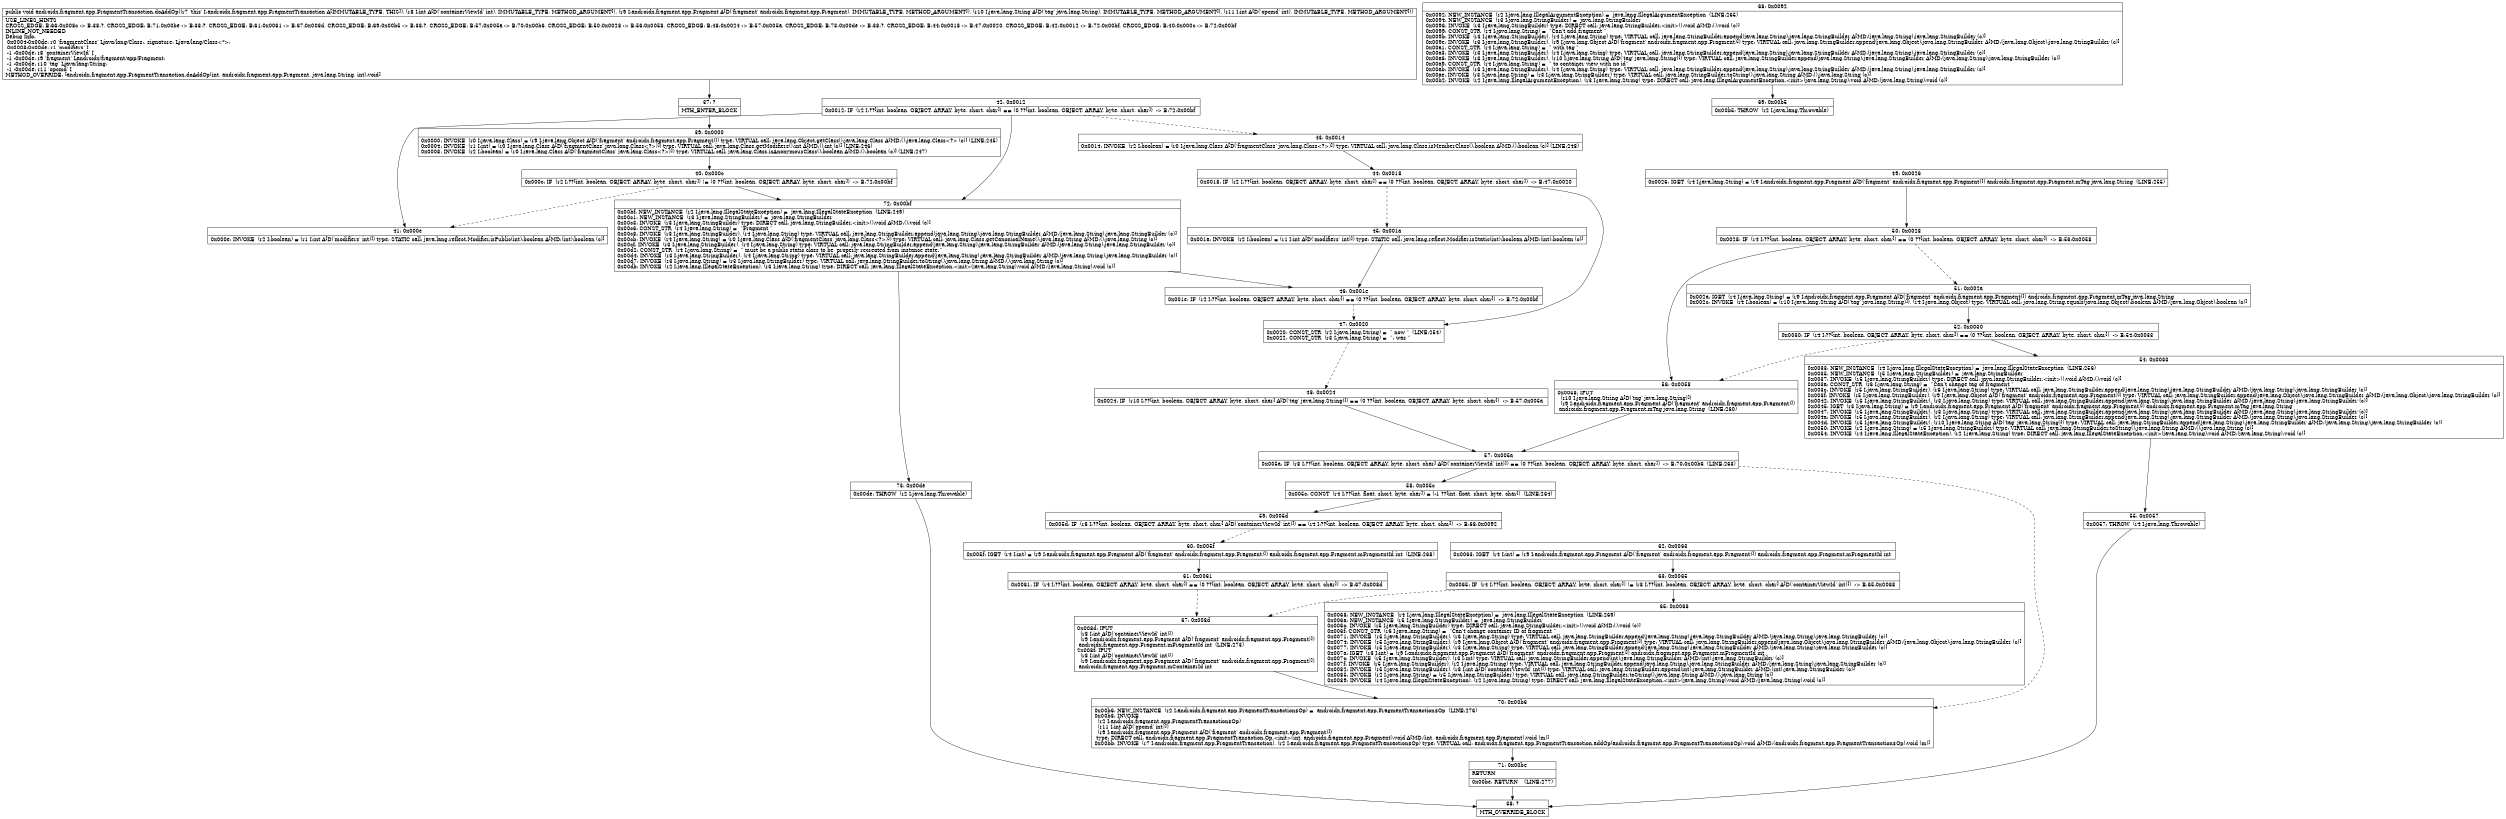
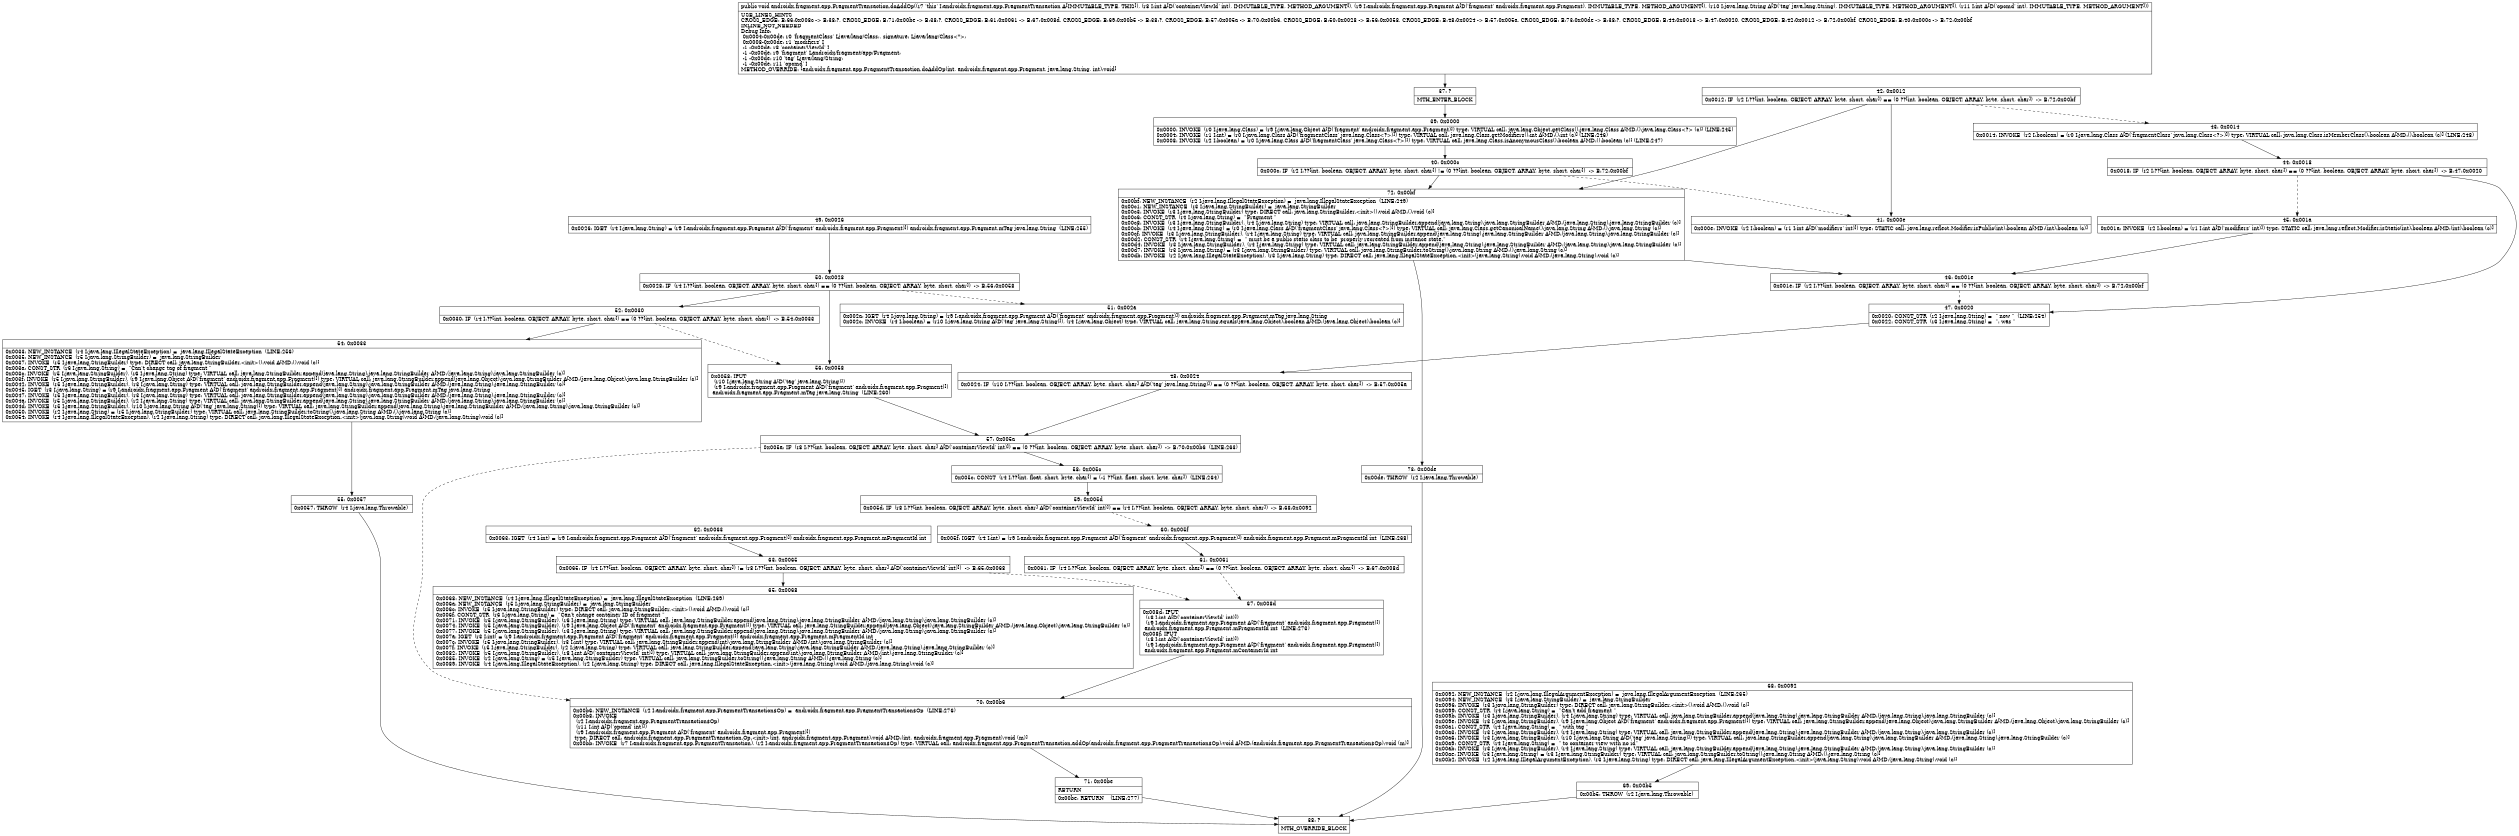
edge "51: 0x002a" -> "52: 0x0030": now "50: 0x0028" -> "52: 0x0030"
edge "47: 0x0020" -> "48: 0x0024": style dashed -> solid
node "67: 0x008d": text "2x008f: IPUT" -> "0x008f: IPUT"
edge "69: 0x00b5" -> "38: ?": added
